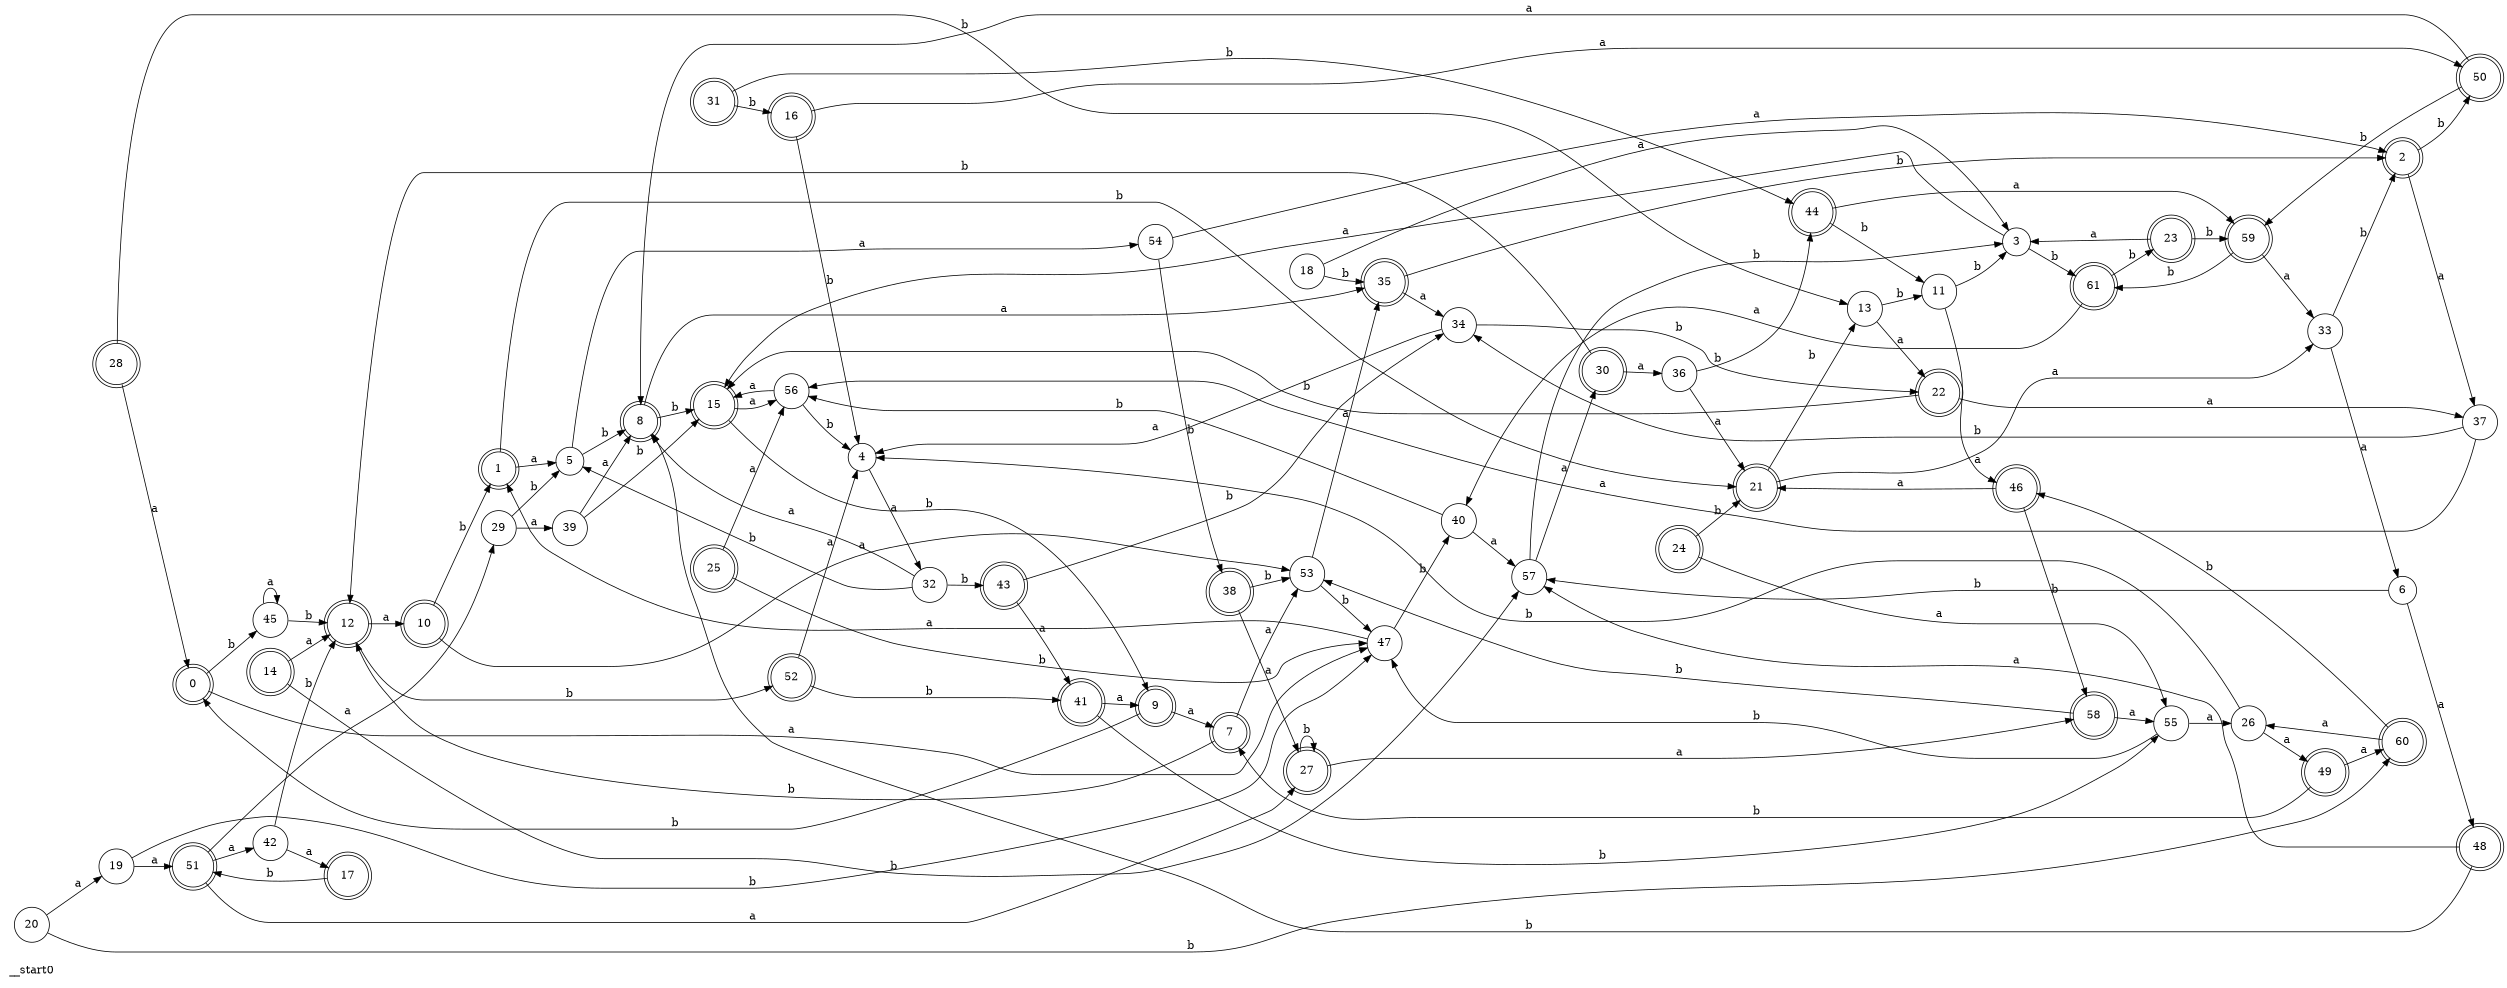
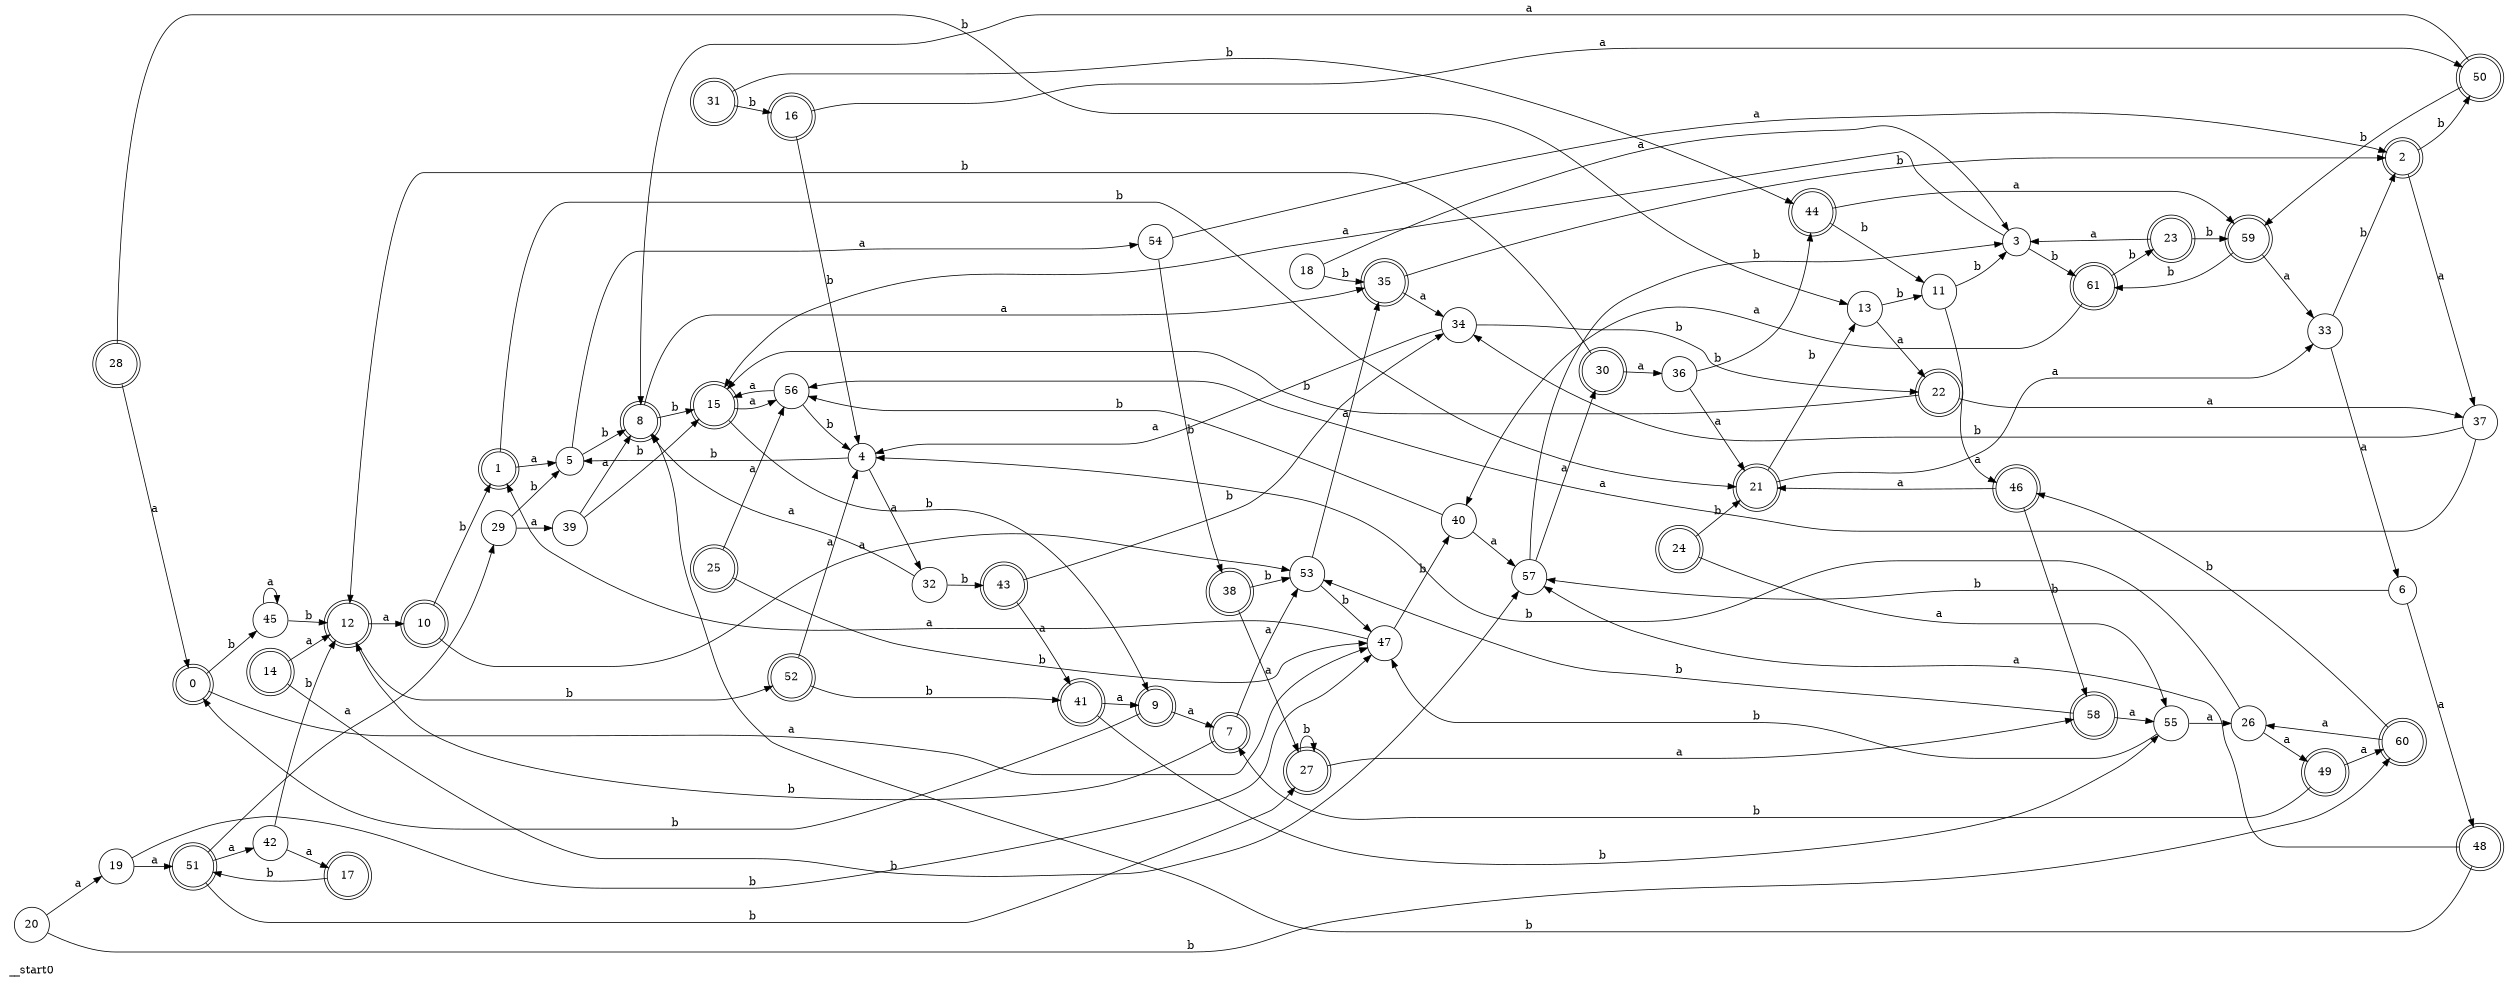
edge "32" -> "5": now "4" -> "5"
edge "51" -> "27": label "a" -> "b"
